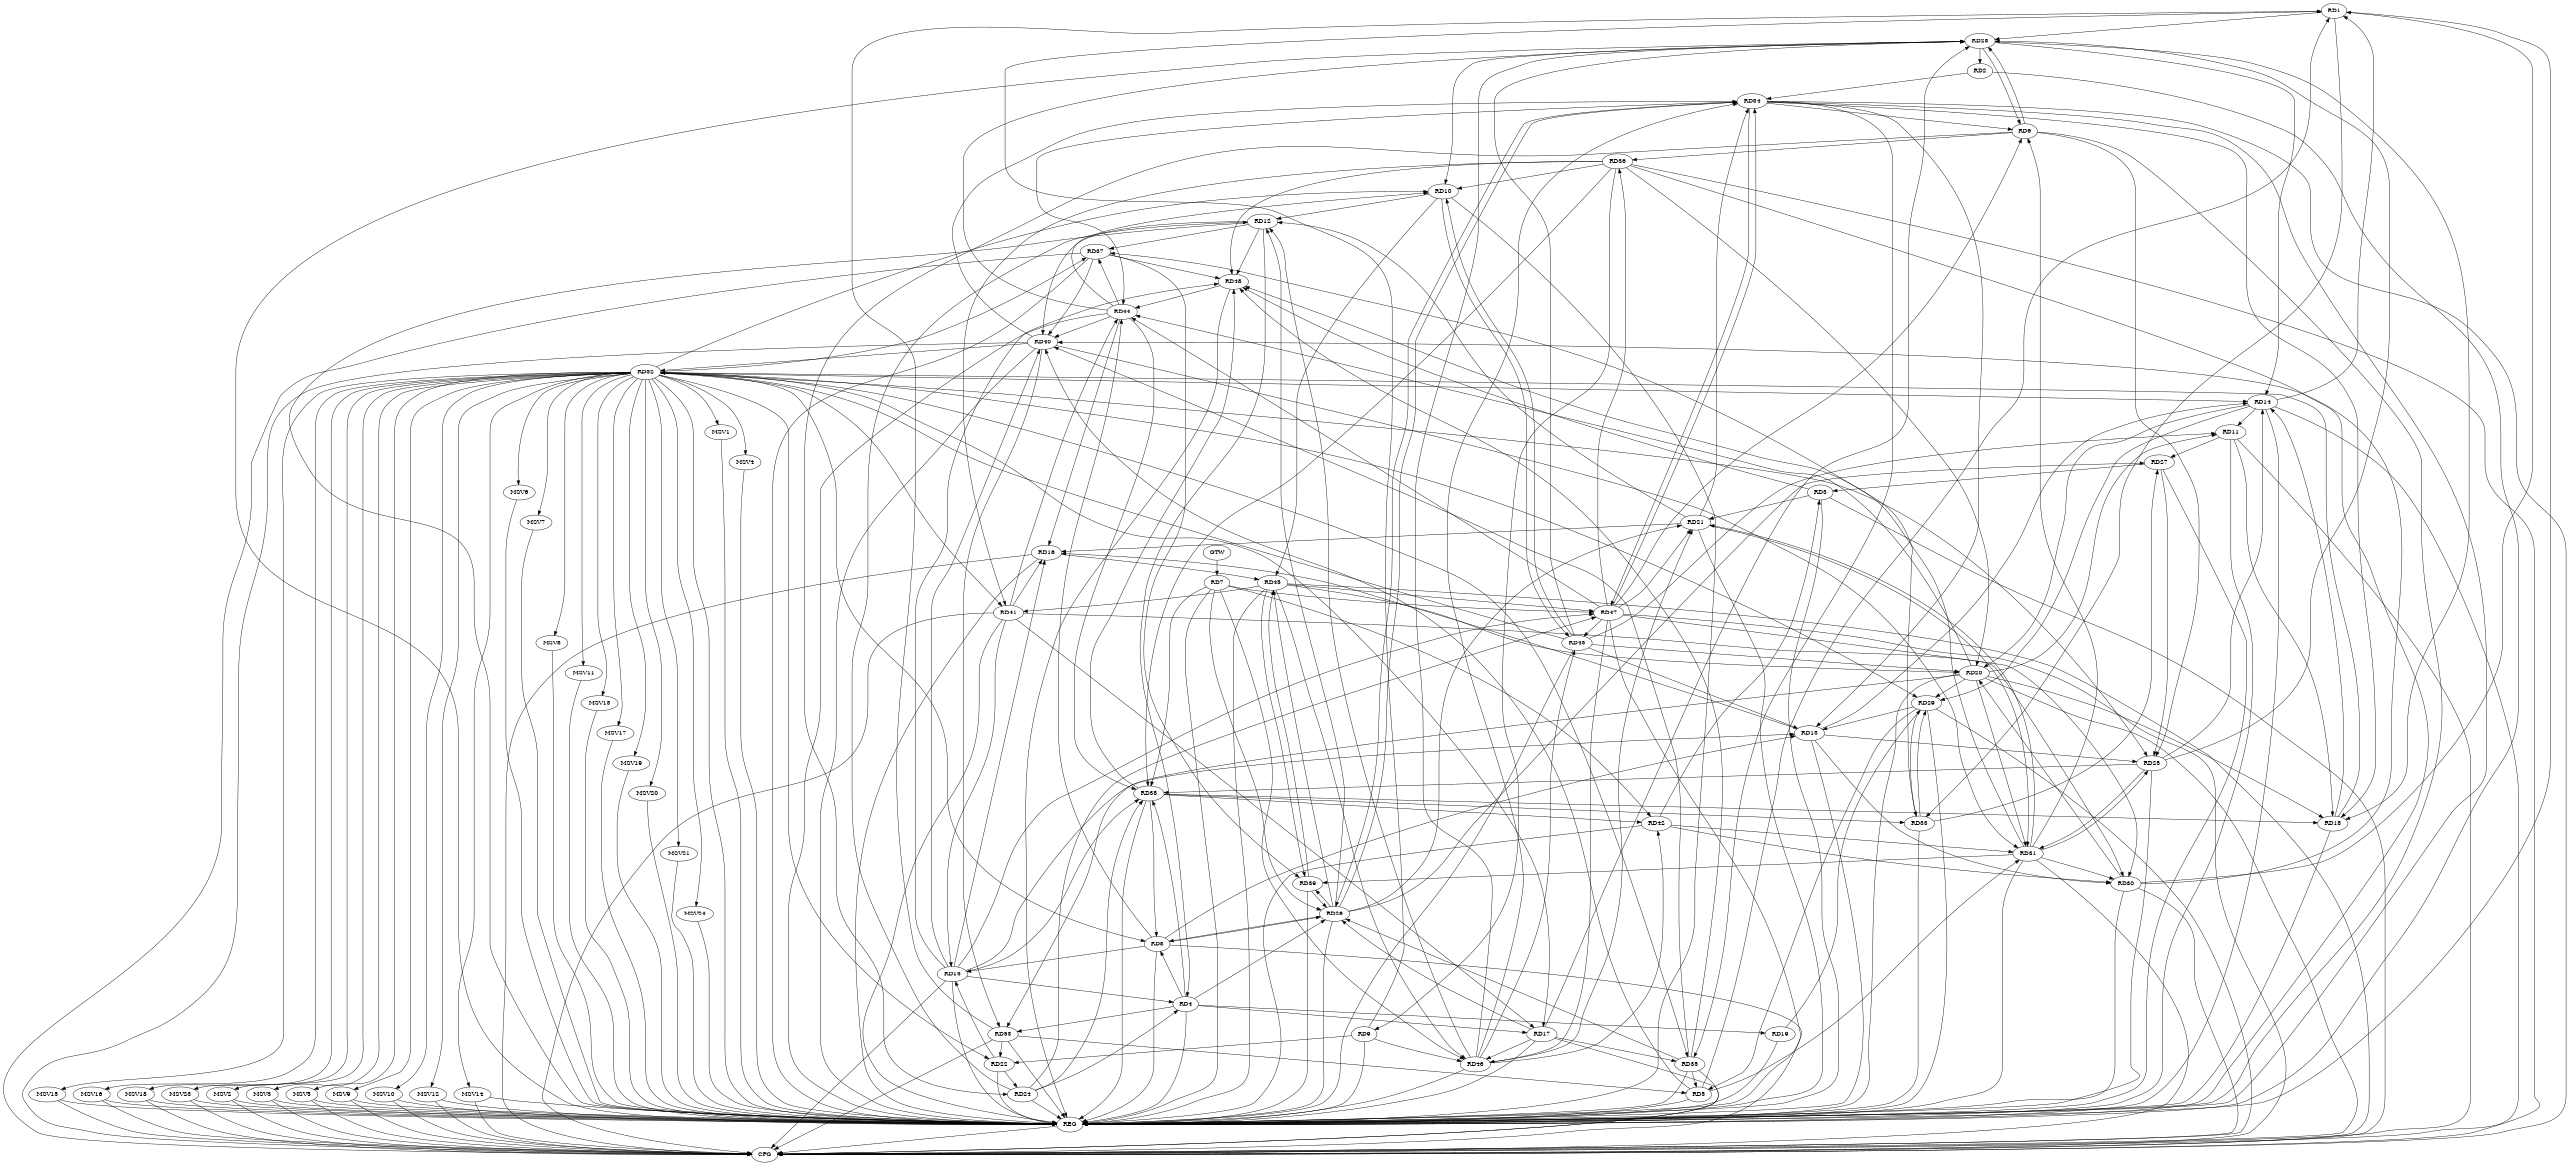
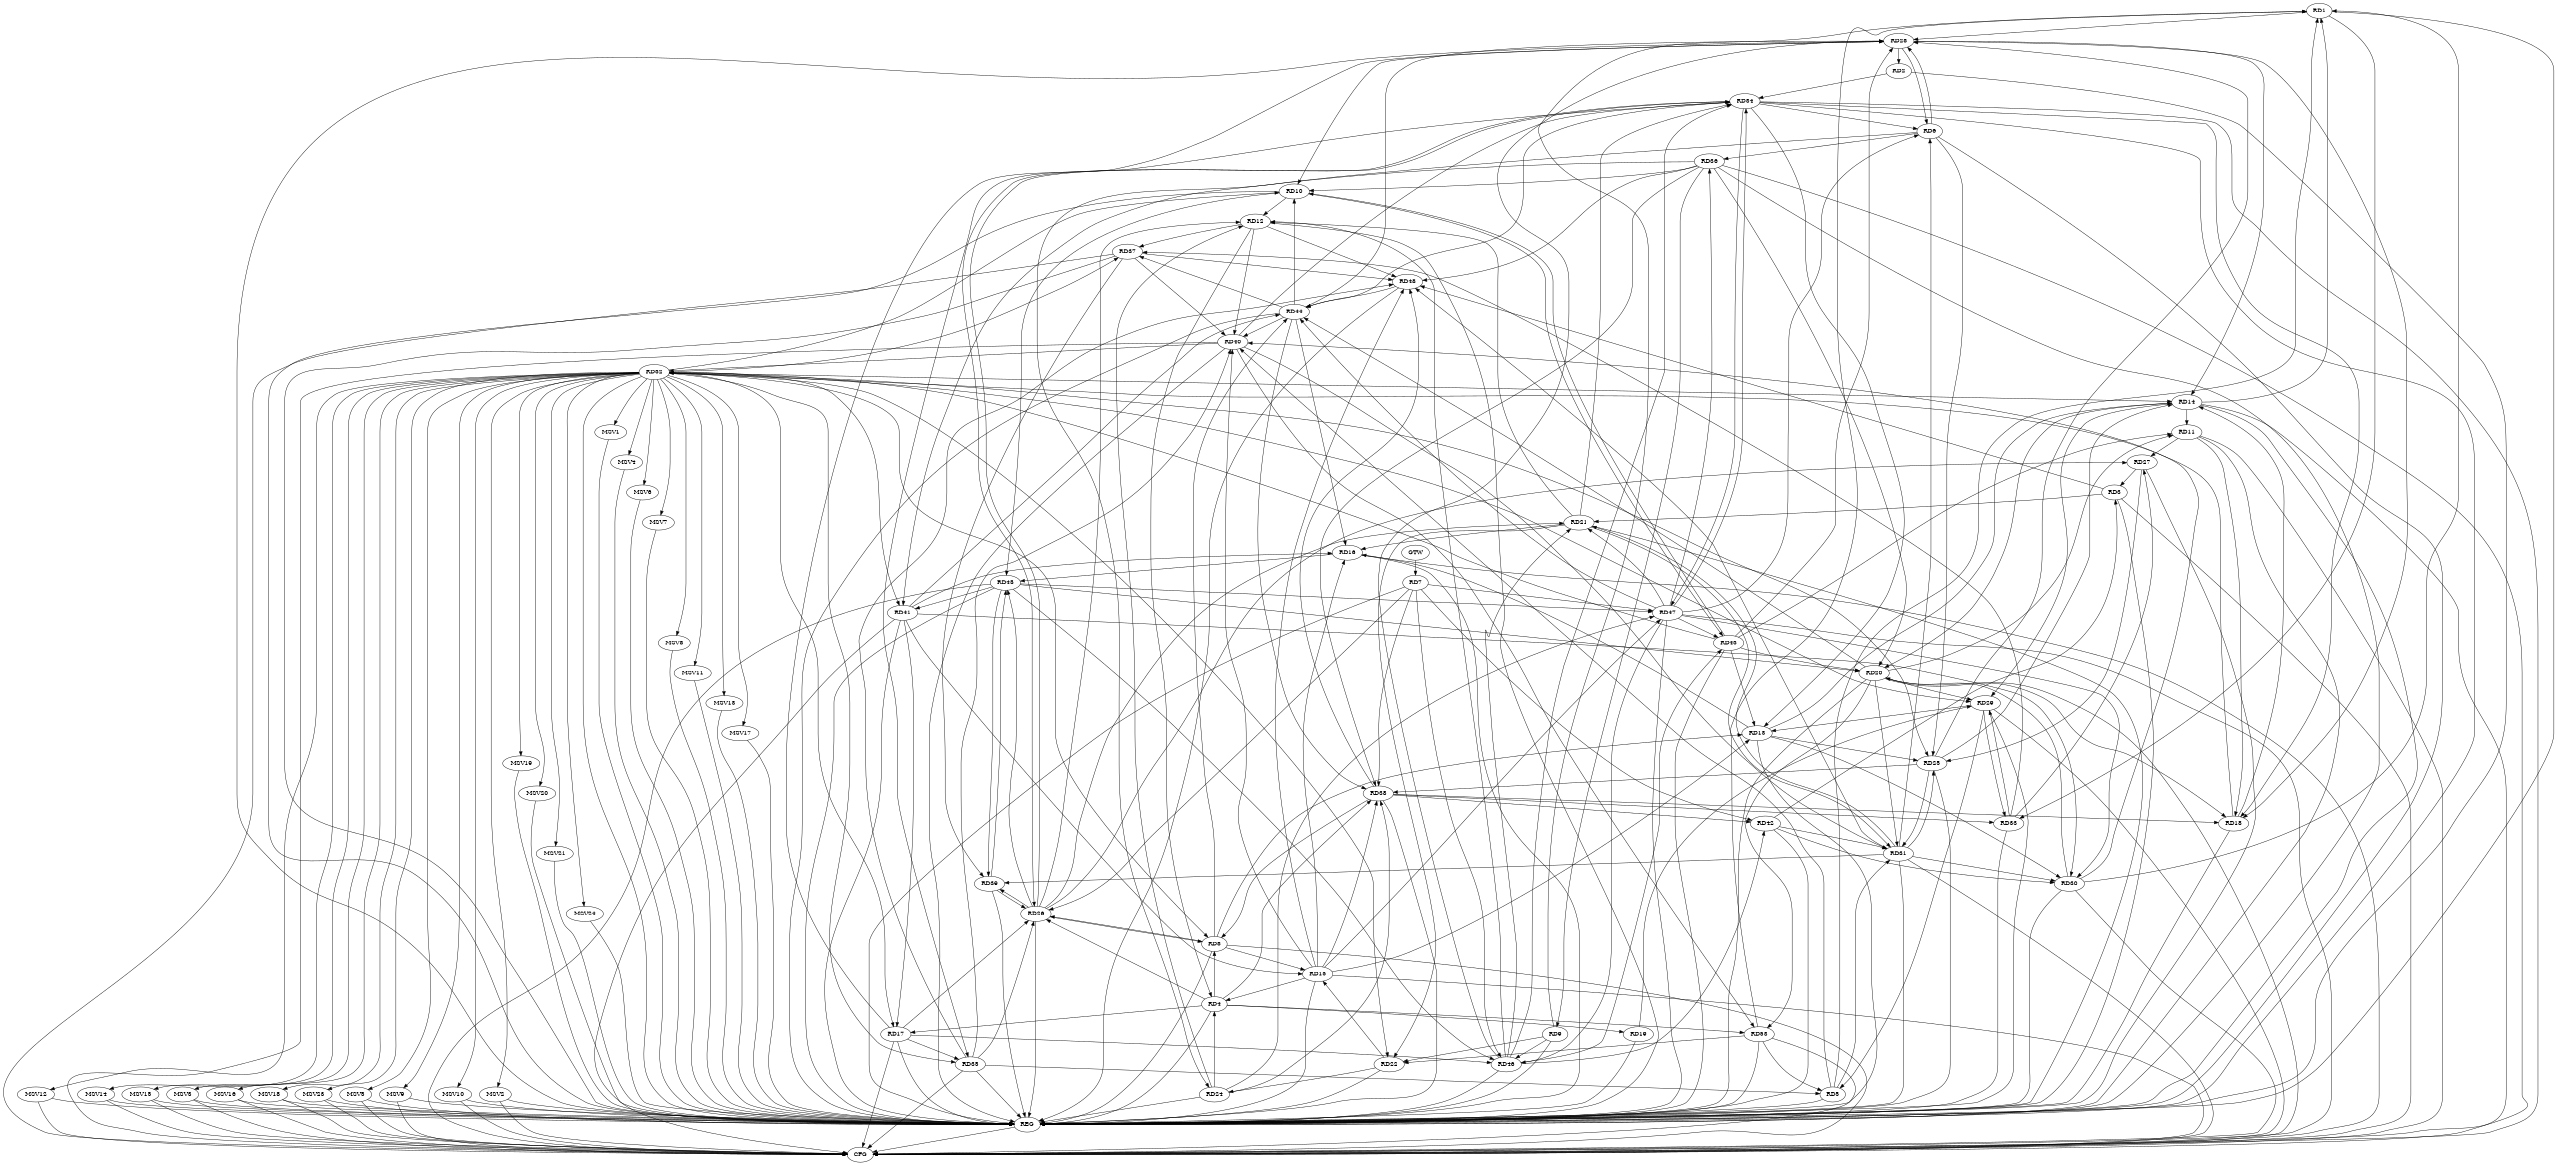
edge "REG" -> "RD28": reversed
edge "RD21" -> "RD22": added
